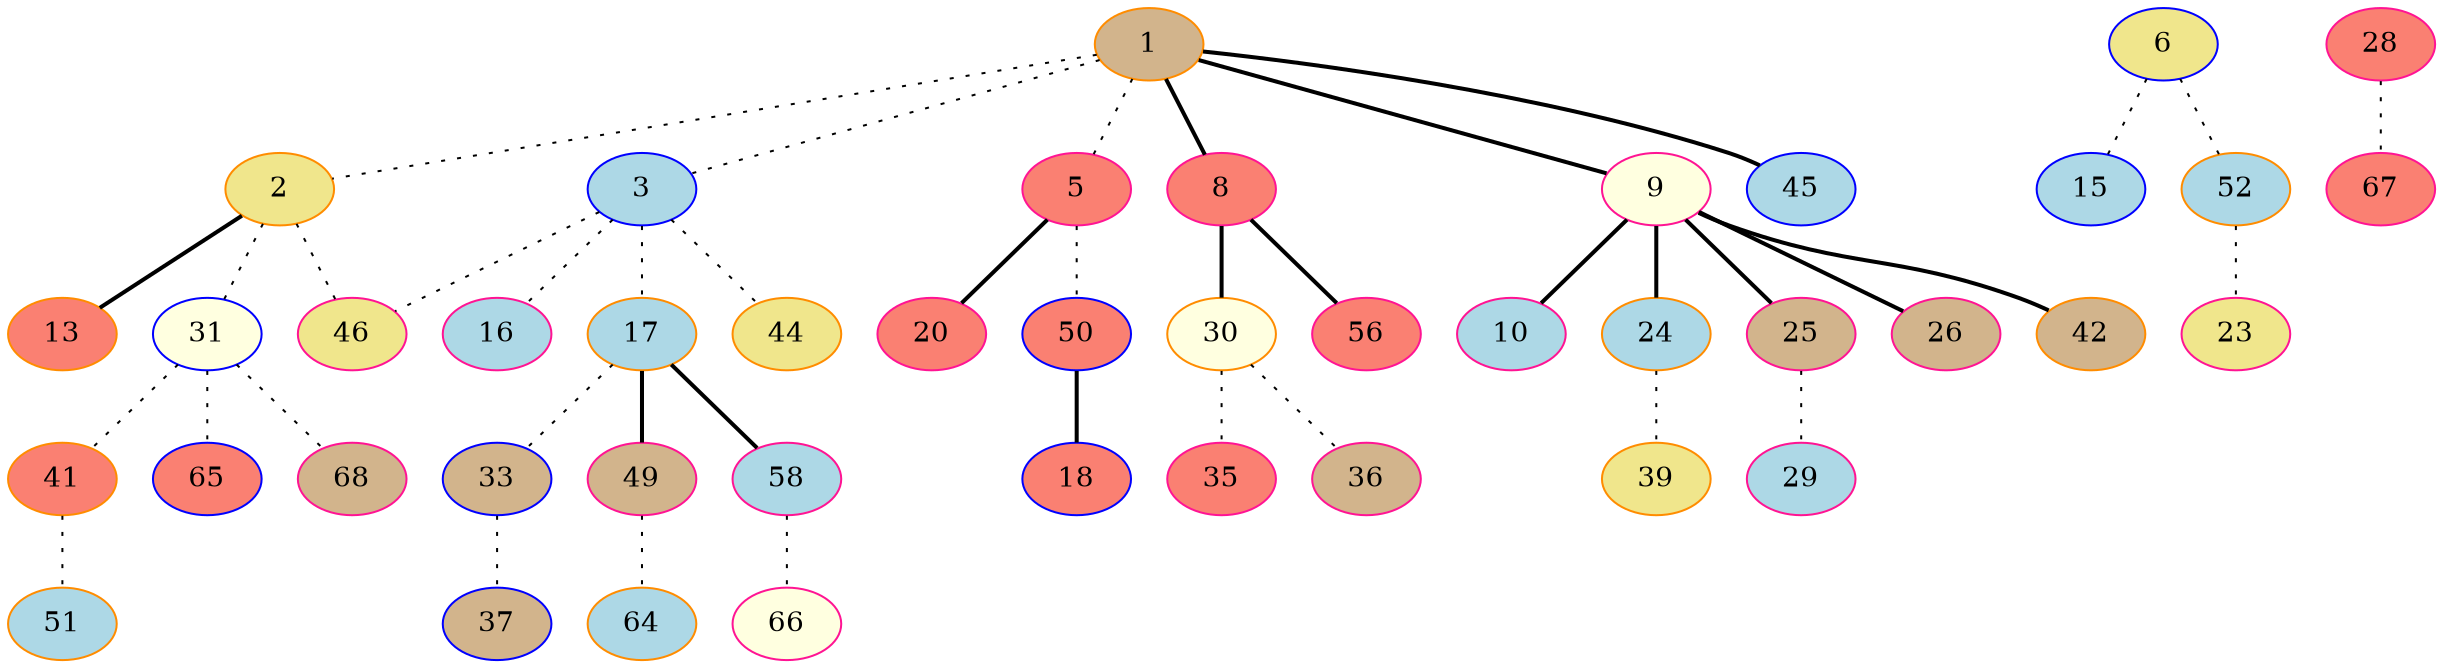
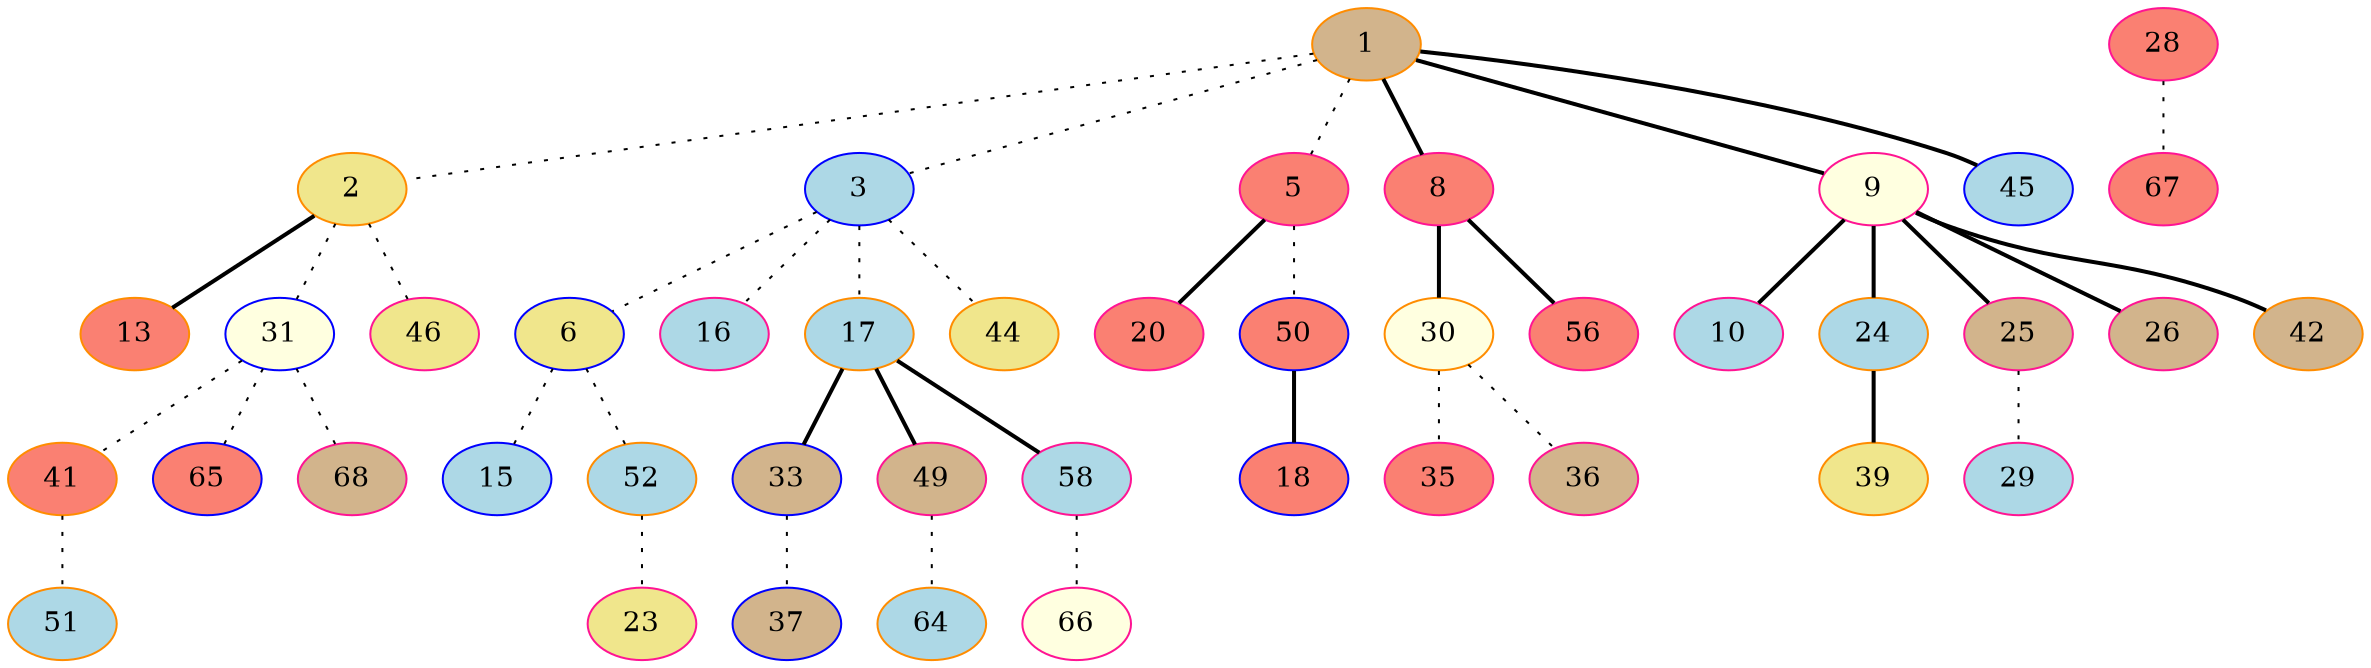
edge "3" -- "46": now "3" -- "6"
edge "17" -- "33": style dotted -> bold
edge "24" -- "39": style dotted -> bold
